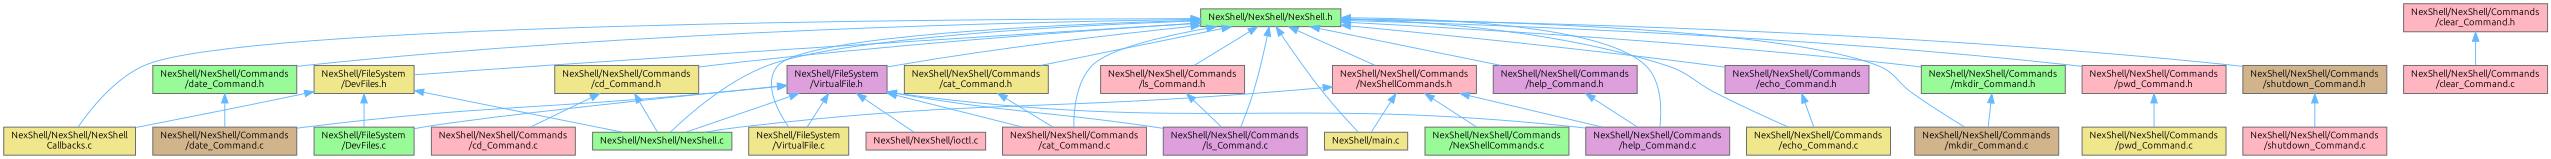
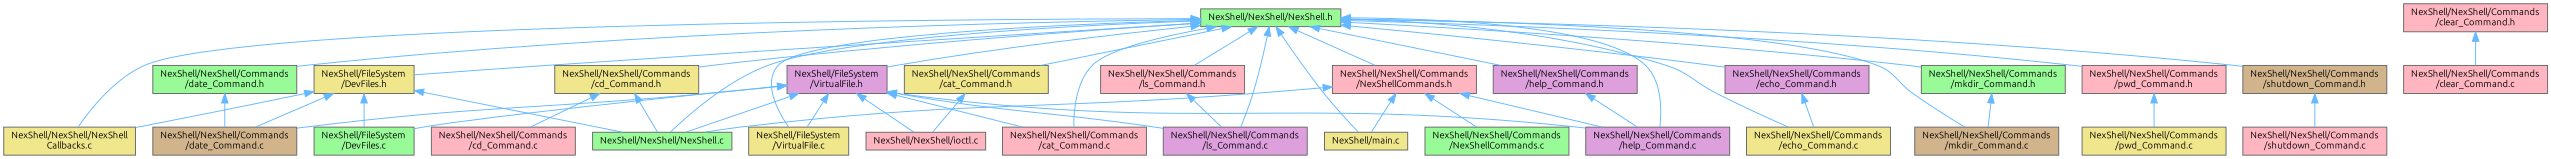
edge "NexShell/NexShell/Commands /date_Command.c" -> "NexShell/FileSystem /DevFiles.h": added
edge "NexShell/NexShell/Commands /cat_Command.c" -> "NexShell/NexShell/Commands /cat_Command.h": now "NexShell/NexShell/ioctl.c" -> "NexShell/NexShell/Commands /cat_Command.h"
